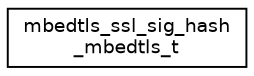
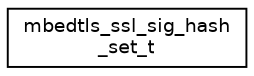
node "mbedtls_ssl_sig_hash _mbedtls_t": label "mbedtls_ssl_sig_hash _mbedtls_t" -> "mbedtls_ssl_sig_hash _set_t"
